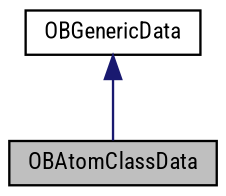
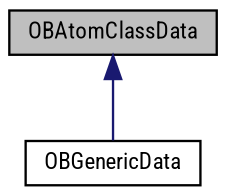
edge "OBAtomClassData" -> "OBGenericData": reversed
